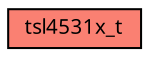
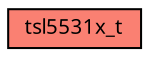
node "tsl4531x_t": label "tsl4531x_t" -> "tsl5531x_t"
